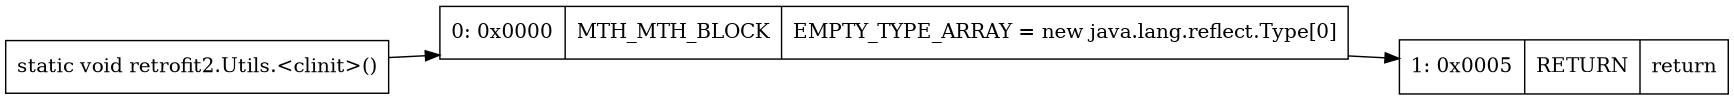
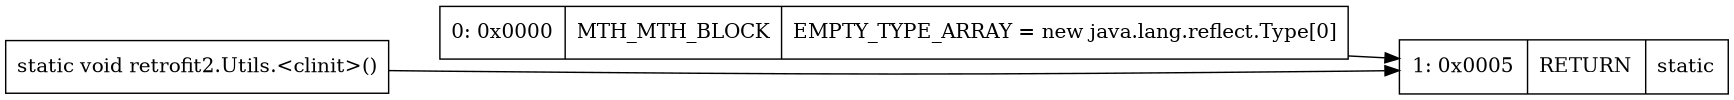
edge "static void retrofit2.Utils.<clinit>()" -> "0: 0x0000": now "static void retrofit2.Utils.<clinit>()" -> "1: 0x0005"
node "1: 0x0005": text "return" -> "static"
